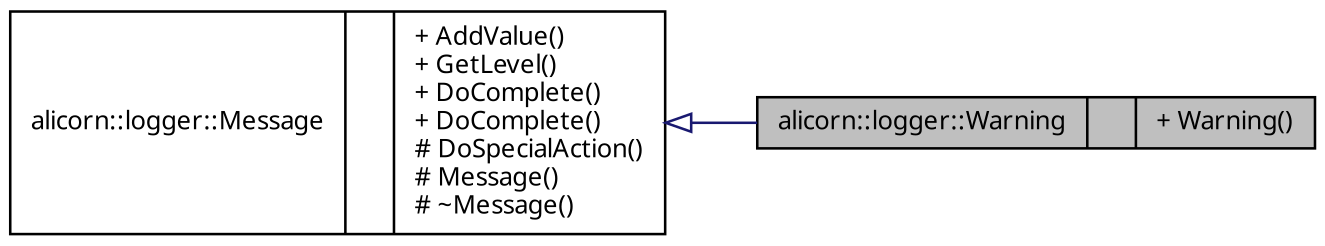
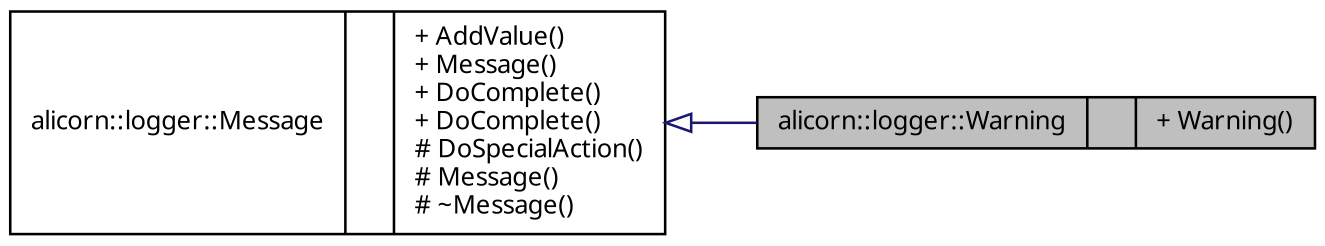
node "alicorn::logger::Message": text "+ GetLevel()" -> "+ Message()"
